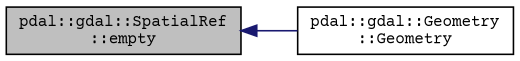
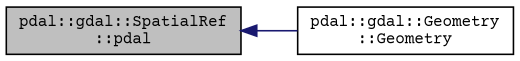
node "pdal::gdal::SpatialRef ::empty": label "pdal::gdal::SpatialRef ::empty" -> "pdal::gdal::SpatialRef ::pdal"
